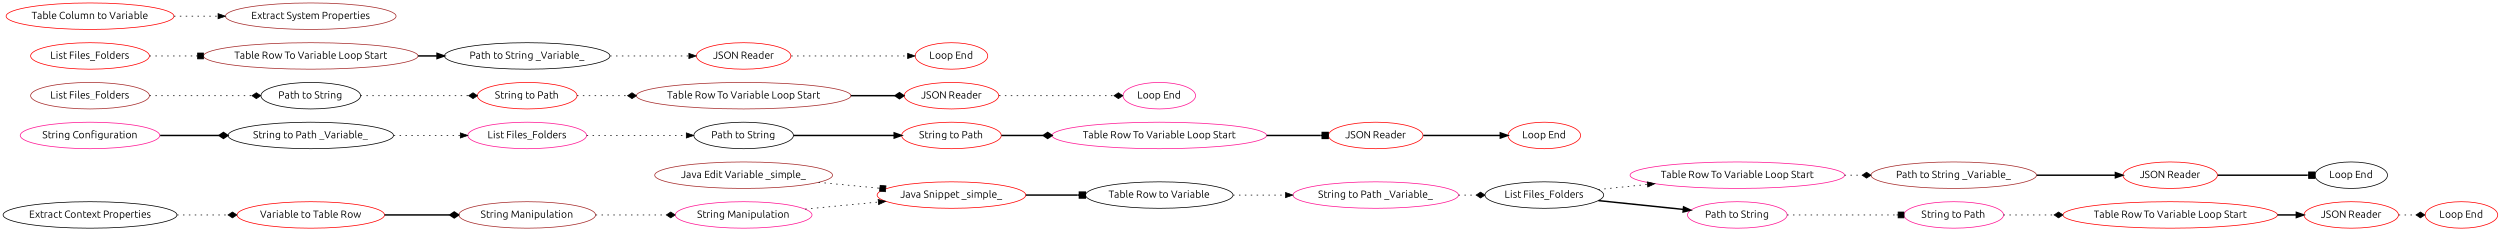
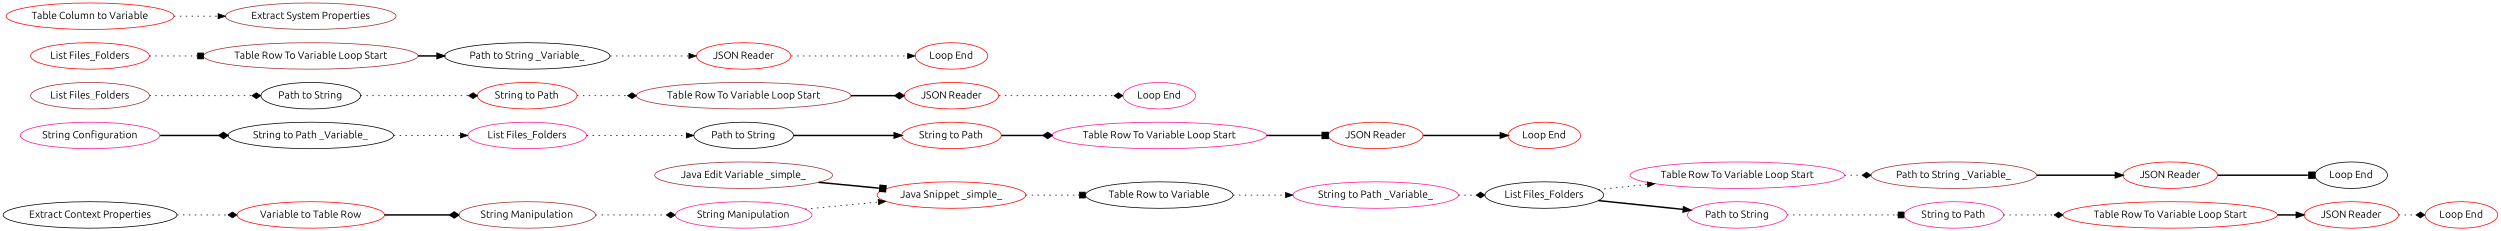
edge "Java Edit Variable _simple_" -> "Java Snippet _simple_": style dotted -> bold
edge "Java Snippet _simple_" -> "Table Row to Variable": style bold -> dotted
